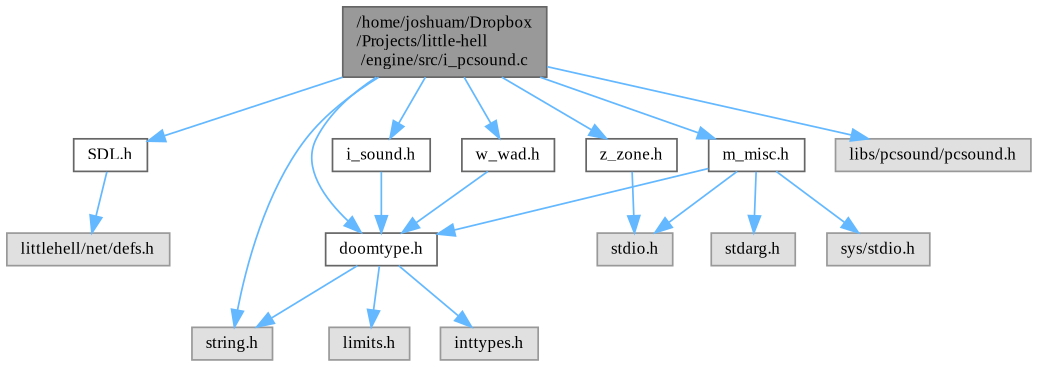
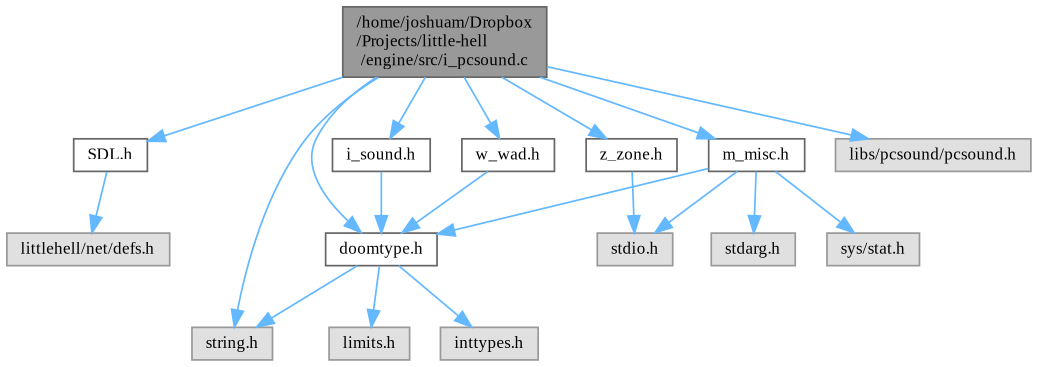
node "sys/stdio.h": label "sys/stdio.h" -> "sys/stat.h"
